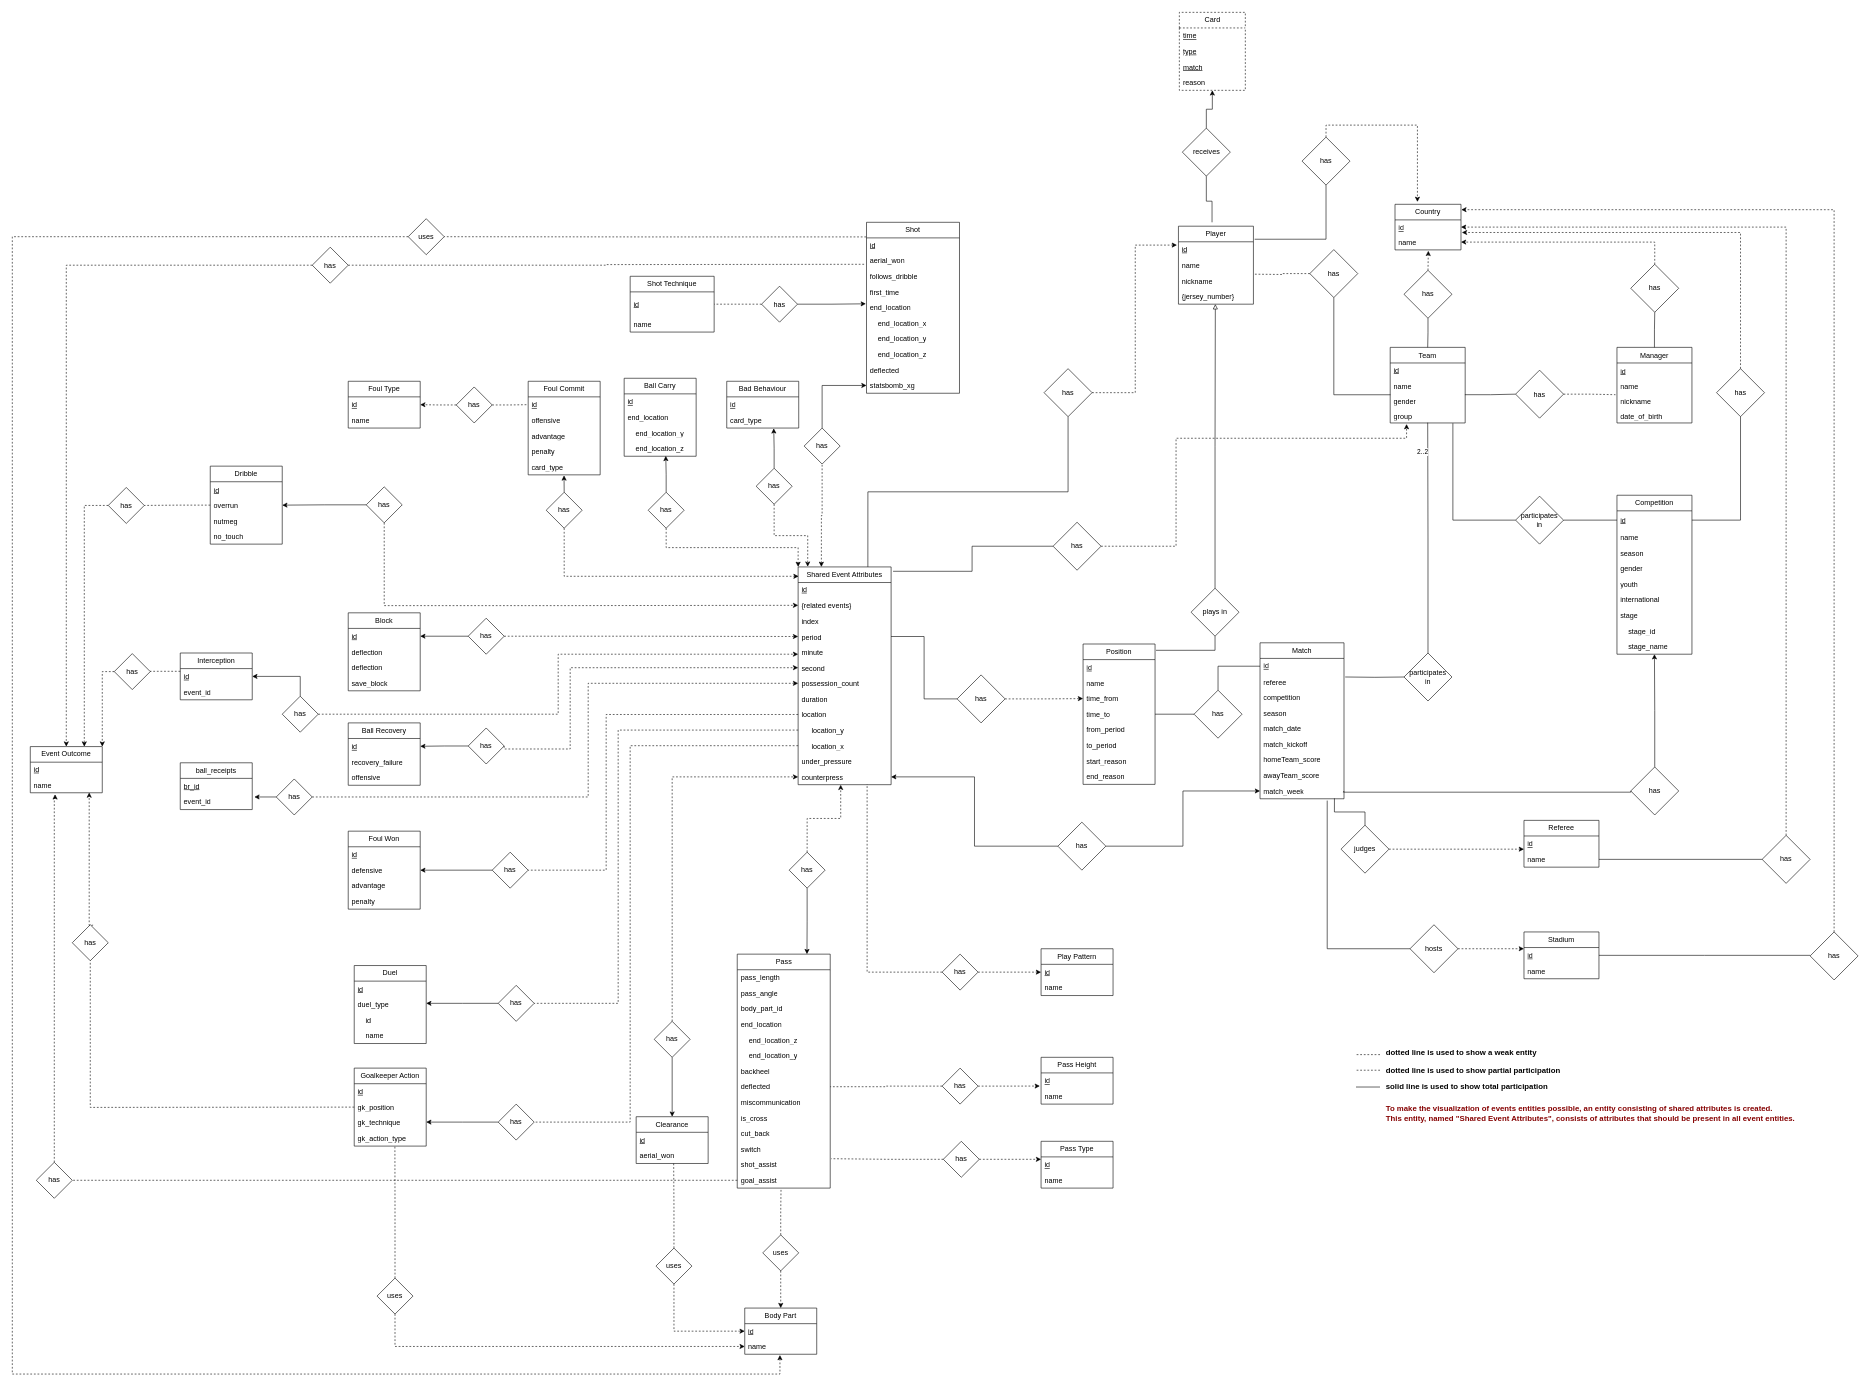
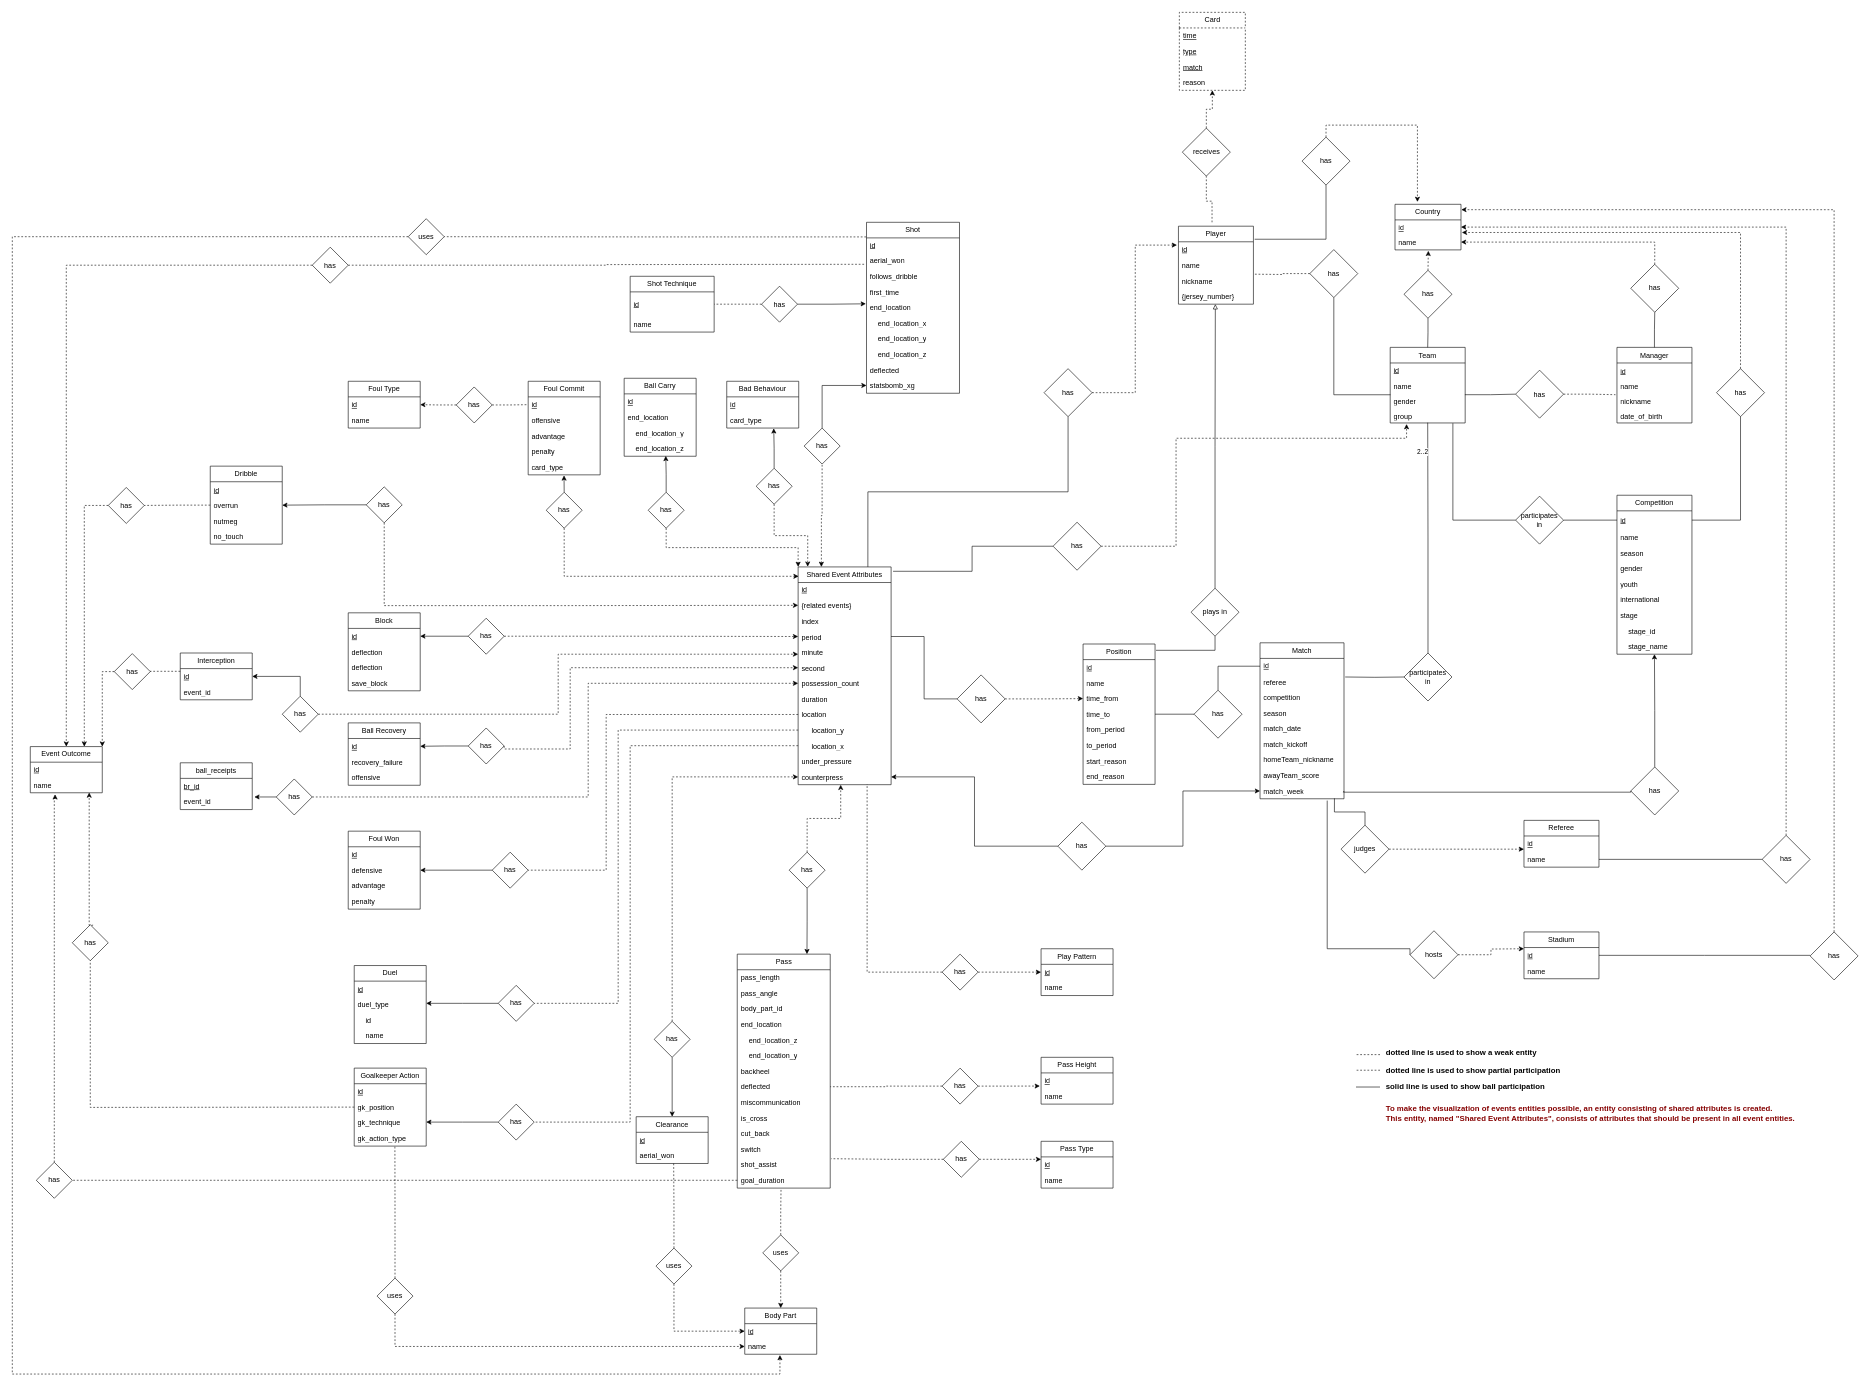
edge "receives" -> "Card": style solid -> dashed
edge "receives" -- "Player": style solid -> dashed
node "homeTeam_score": label "homeTeam_score" -> "homeTeam_nickname"
node "hosts": moved (1434, 949) -> (1434, 955)
node "solid line is used to show total participation": label "solid line is used to show total participation" -> "solid line is used to show ball participation"
node "goal_assist": label "goal_assist" -> "goal_duration"
